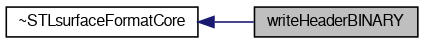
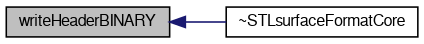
edge "writeHeaderBINARY" -> "~STLsurfaceFormatCore": reversed
